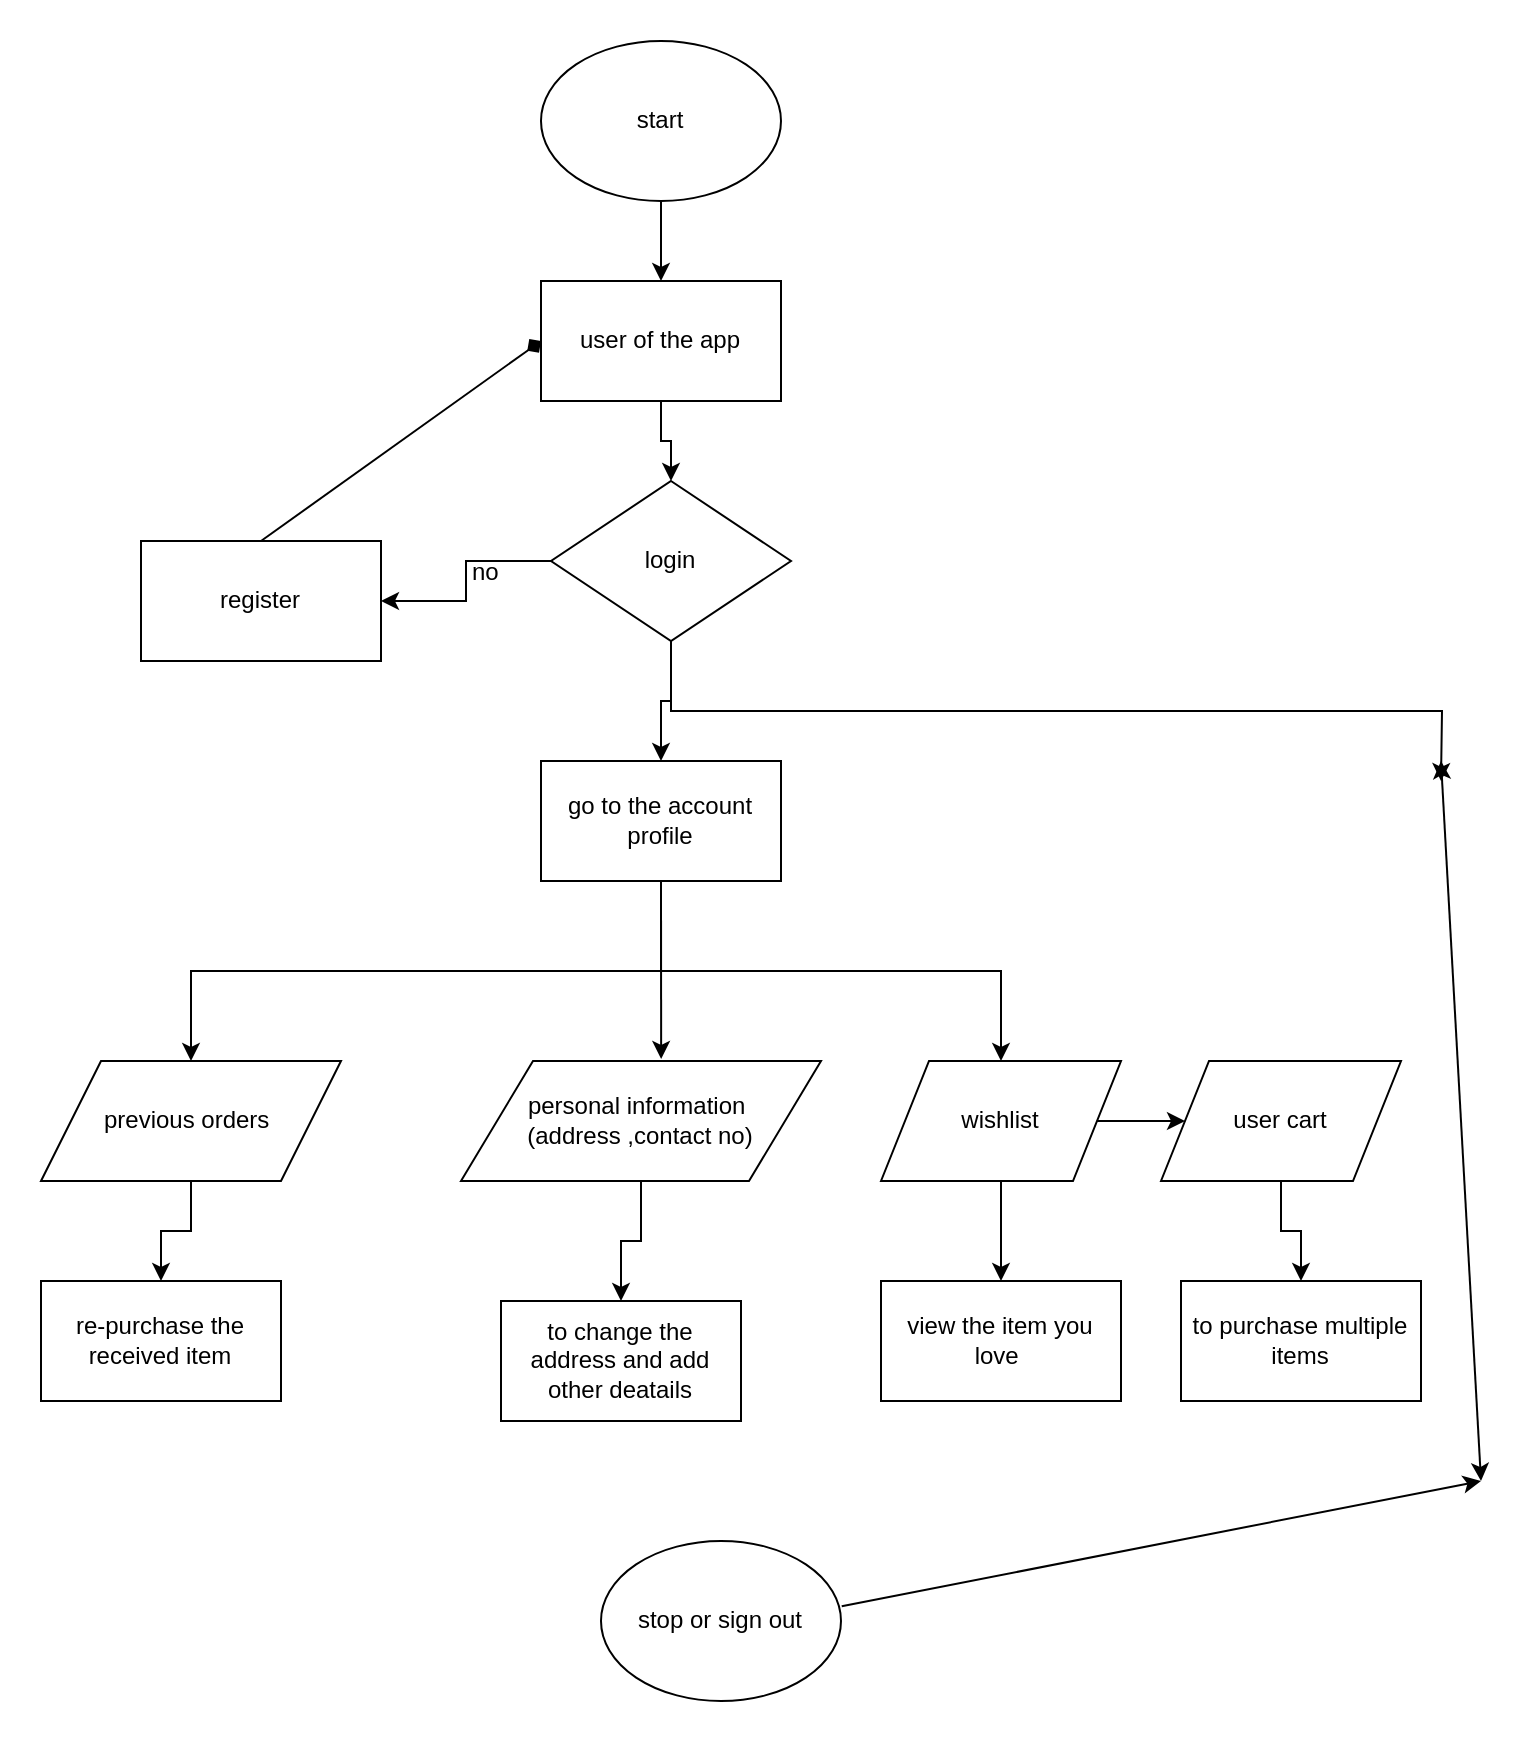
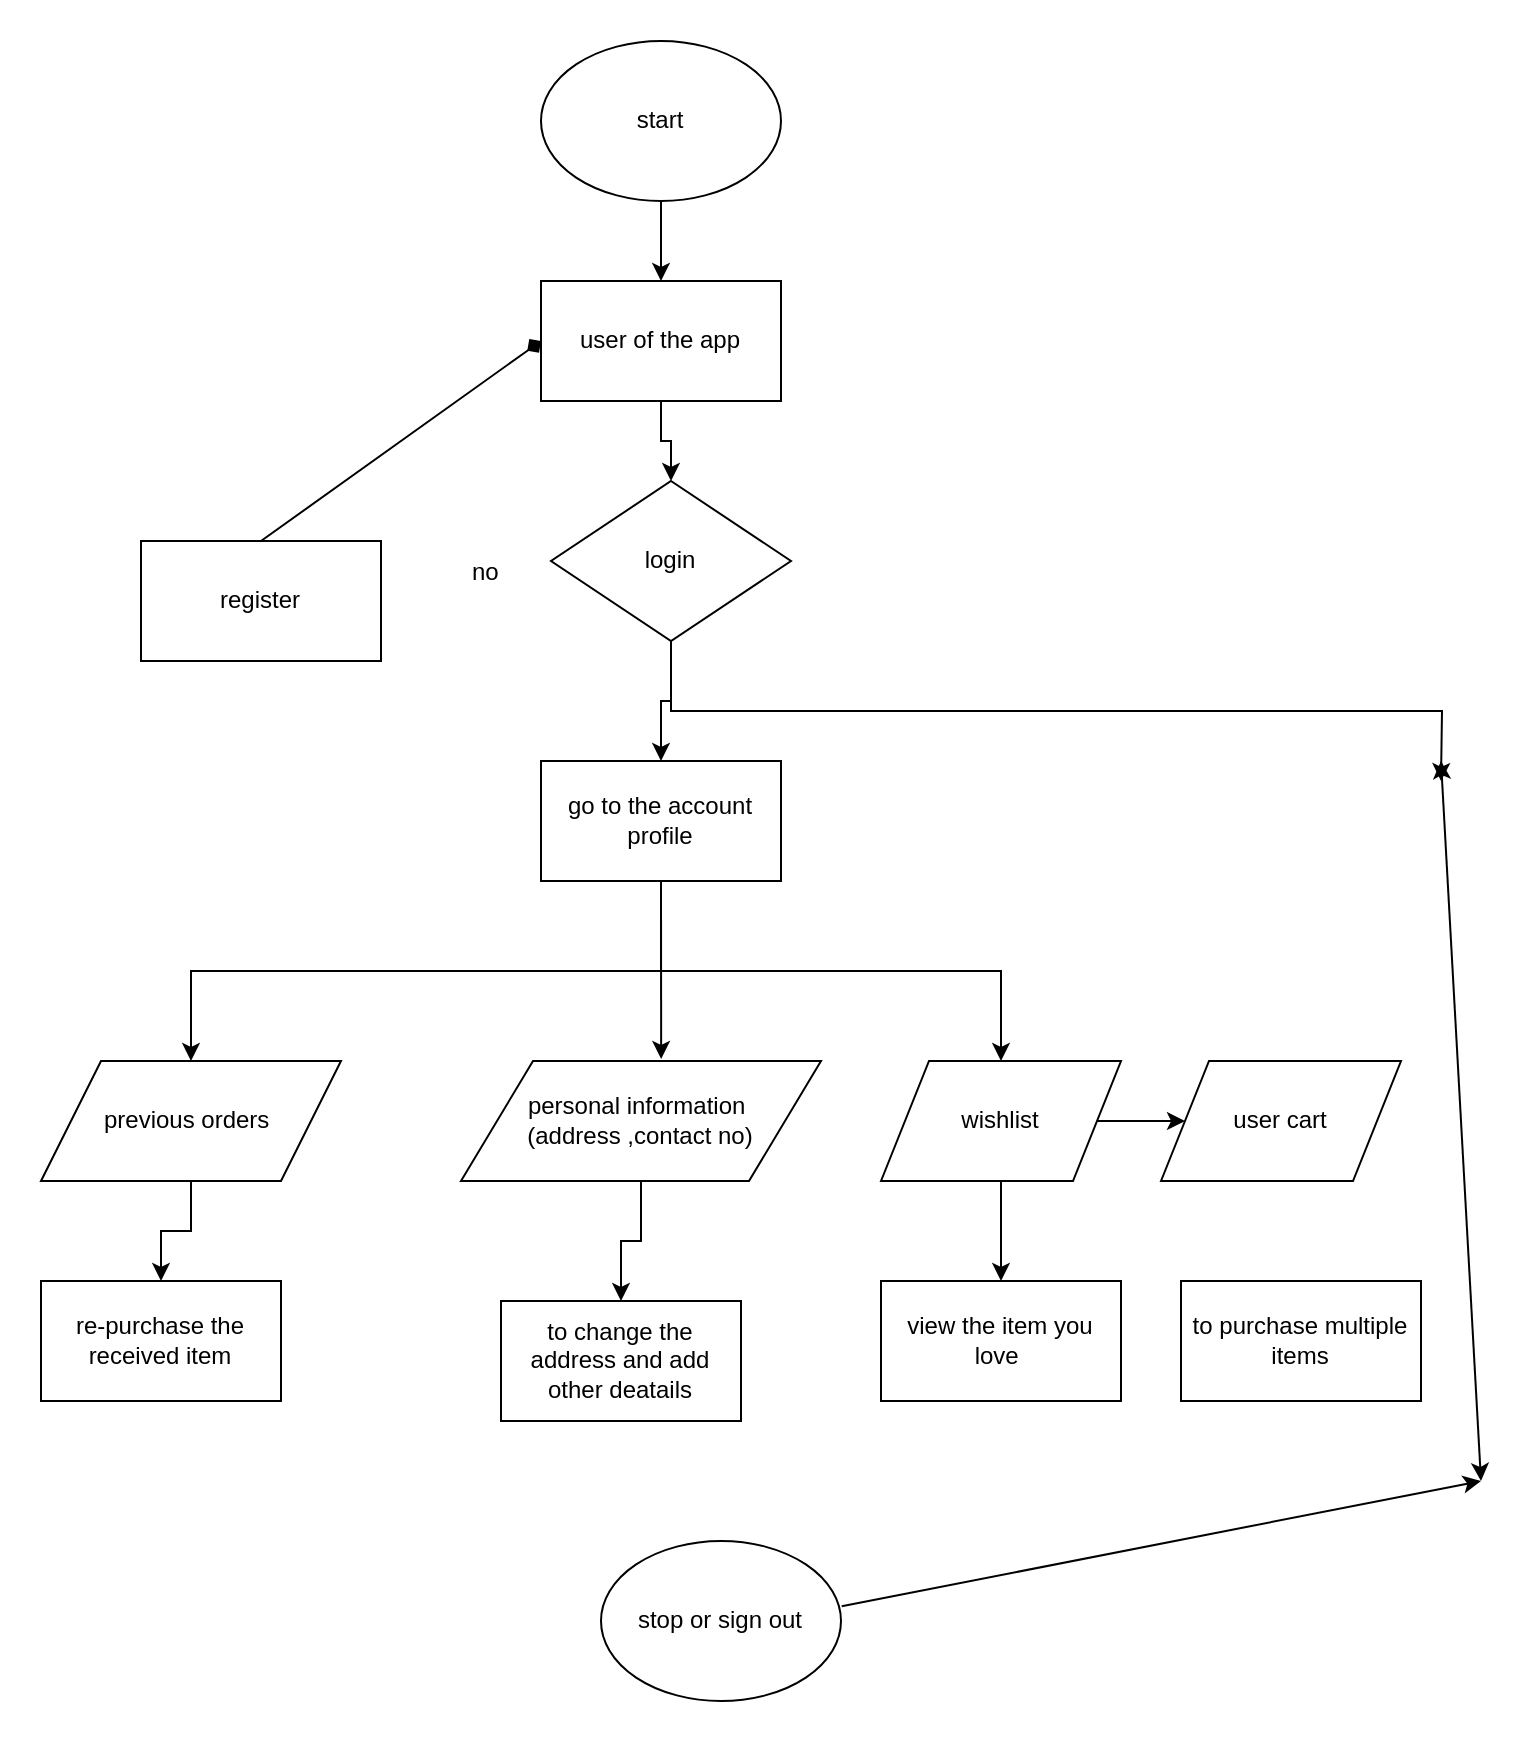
edge "login" -> "register": removed
edge "user cart" -> "to purchase multiple items": removed
